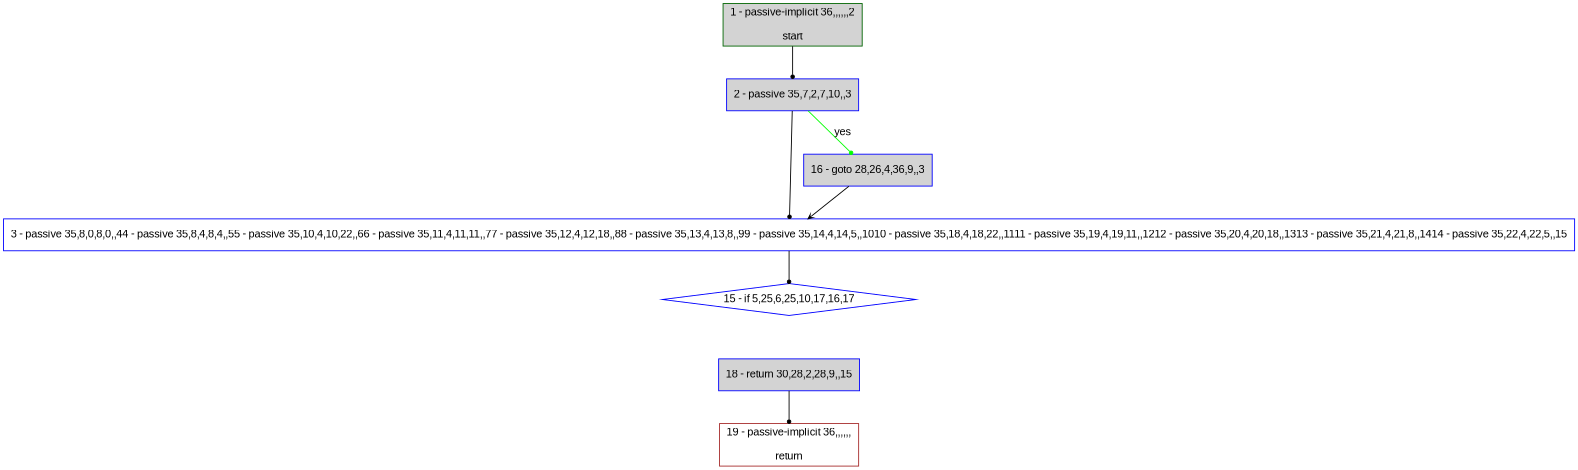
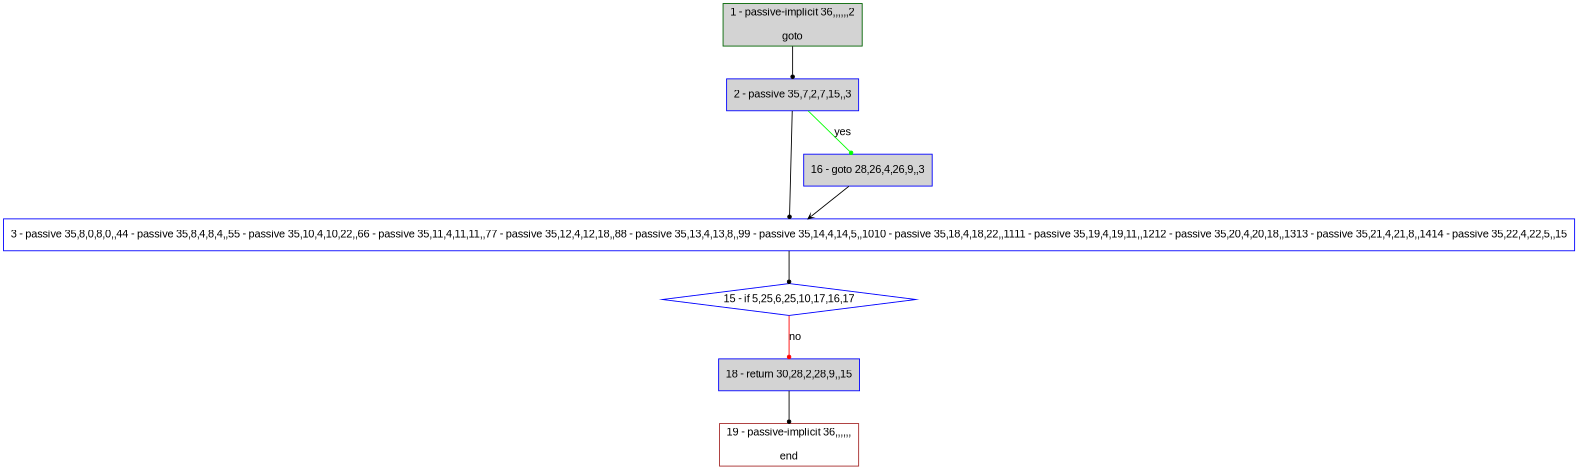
node "1 - passive-implicit 36,,,,,,2 start": label "1 - passive-implicit 36,,,,,,2 start" -> "1 - passive-implicit 36,,,,,,2 goto"
node "2 - passive 35,7,2,7,10,,3": label "2 - passive 35,7,2,7,10,,3" -> "2 - passive 35,7,2,7,15,,3"
node "16 - goto 28,26,4,36,9,,3": label "16 - goto 28,26,4,36,9,,3" -> "16 - goto 28,26,4,26,9,,3"
edge "15 - if 5,25,6,25,10,17,16,17" -> "18 - return 30,28,2,28,9,,15": added, label "no"
node "19 - passive-implicit 36,,,,,, return": label "19 - passive-implicit 36,,,,,, return" -> "19 - passive-implicit 36,,,,,, end"
